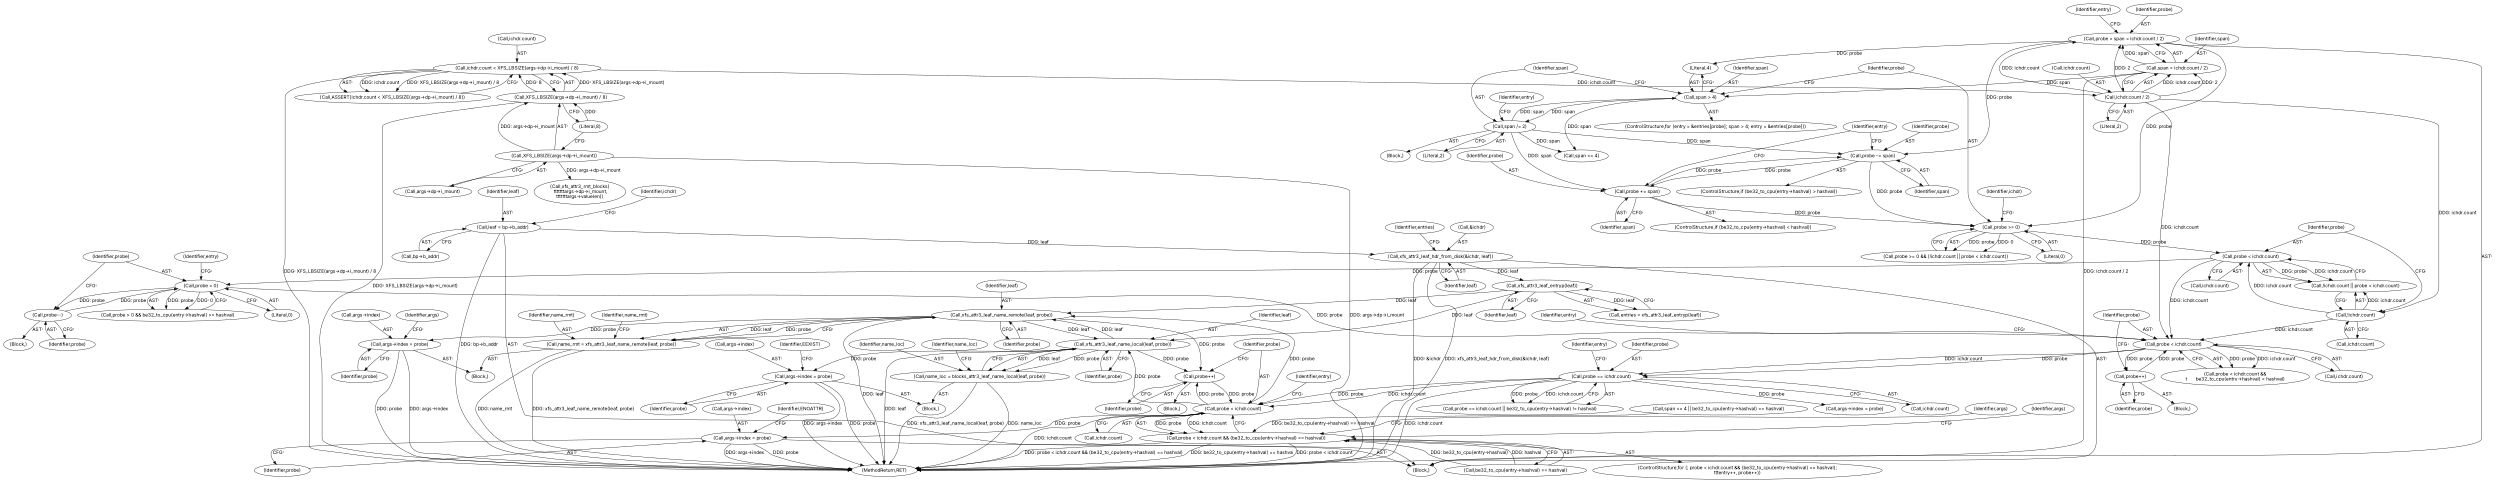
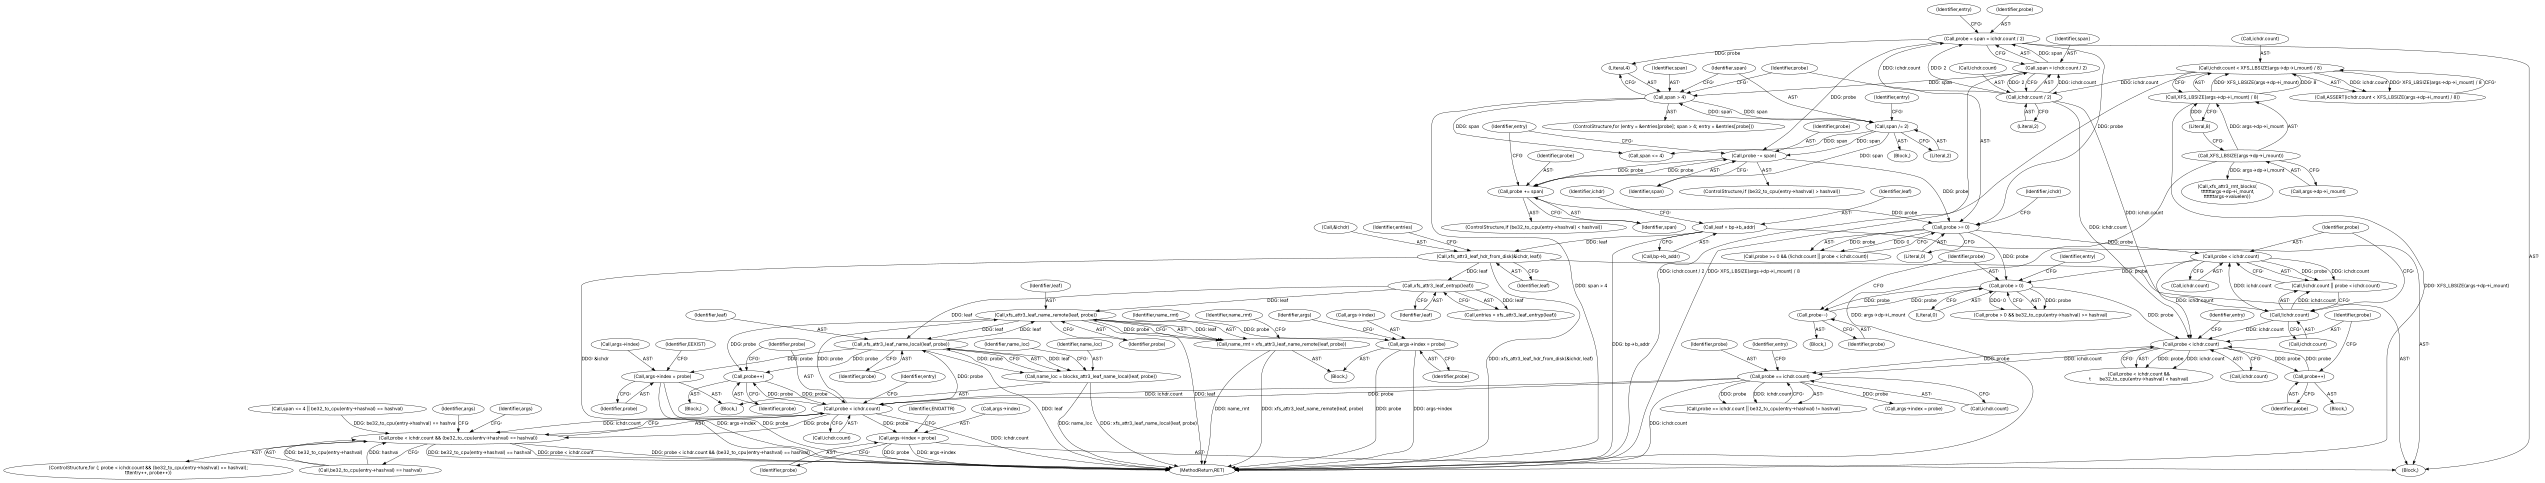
edge "(Call,probe >= 0)" -> "(Call,probe > 0)": added, label "DDG: probe"
edge "(Call,span > 4)" -> "(MethodReturn,RET)": added, label "DDG: span > 4"
